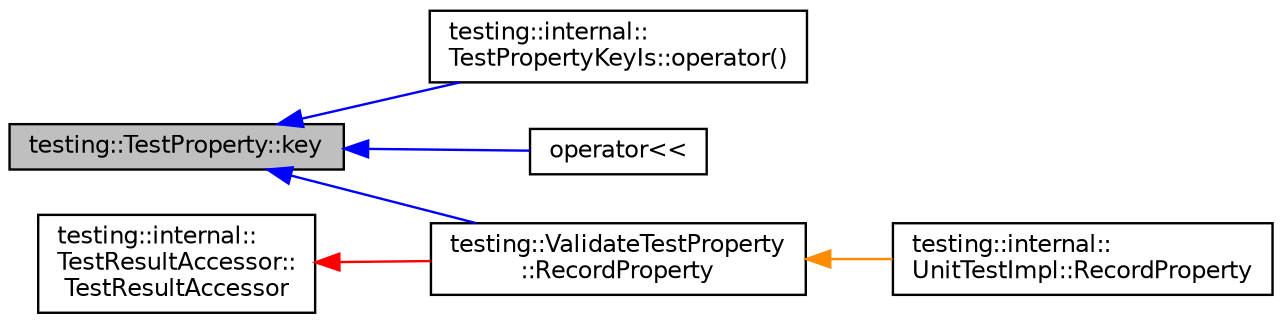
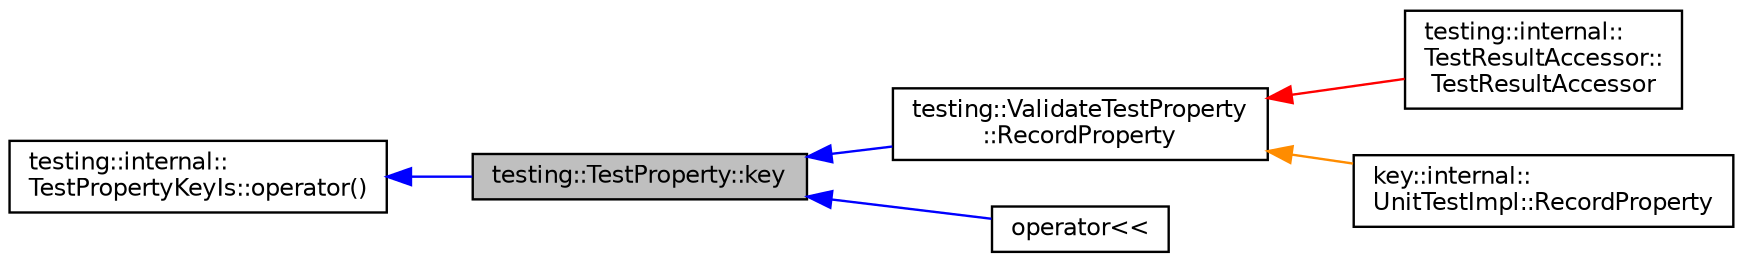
edge "testing::internal:: TestPropertyKeyIs::operator()" -> "testing::TestProperty::key": reversed
node "testing::internal:: UnitTestImpl::RecordProperty": label "testing::internal:: UnitTestImpl::RecordProperty" -> "key::internal:: UnitTestImpl::RecordProperty"
edge "testing::ValidateTestProperty ::RecordProperty" -> "testing::internal:: TestResultAccessor:: TestResultAccessor": reversed
